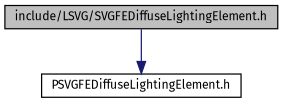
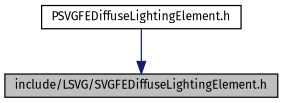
edge "include/LSVG/SVGFEDiffuseLightingElement.h" -> "PSVGFEDiffuseLightingElement.h": reversed
